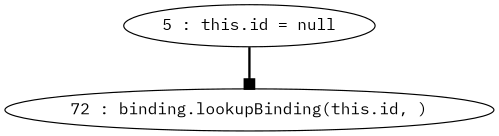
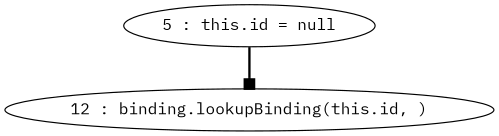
node "72 : binding.lookupBinding(this.id, )": label "72 : binding.lookupBinding(this.id, )" -> "12 : binding.lookupBinding(this.id, )"
